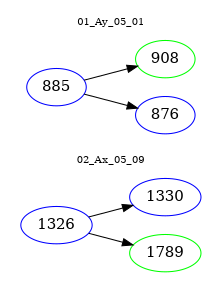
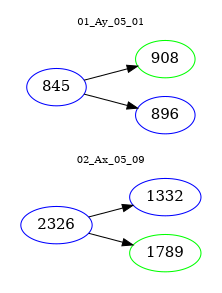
node "885": label "885" -> "845"
node "876": label "876" -> "896"
node "1330": label "1330" -> "1332"
node "1326": label "1326" -> "2326"
